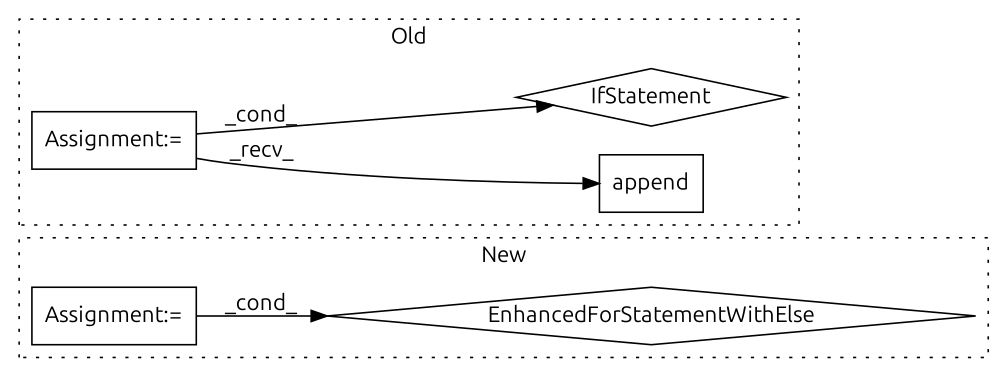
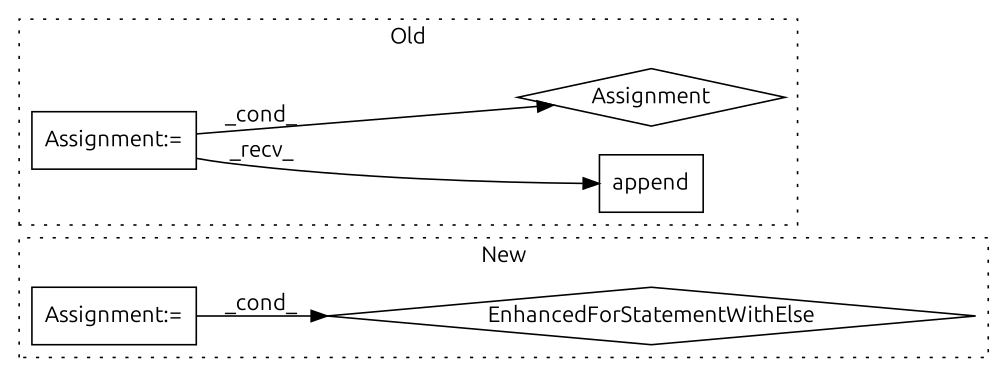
node "IfStatement": label "IfStatement" -> "Assignment"
